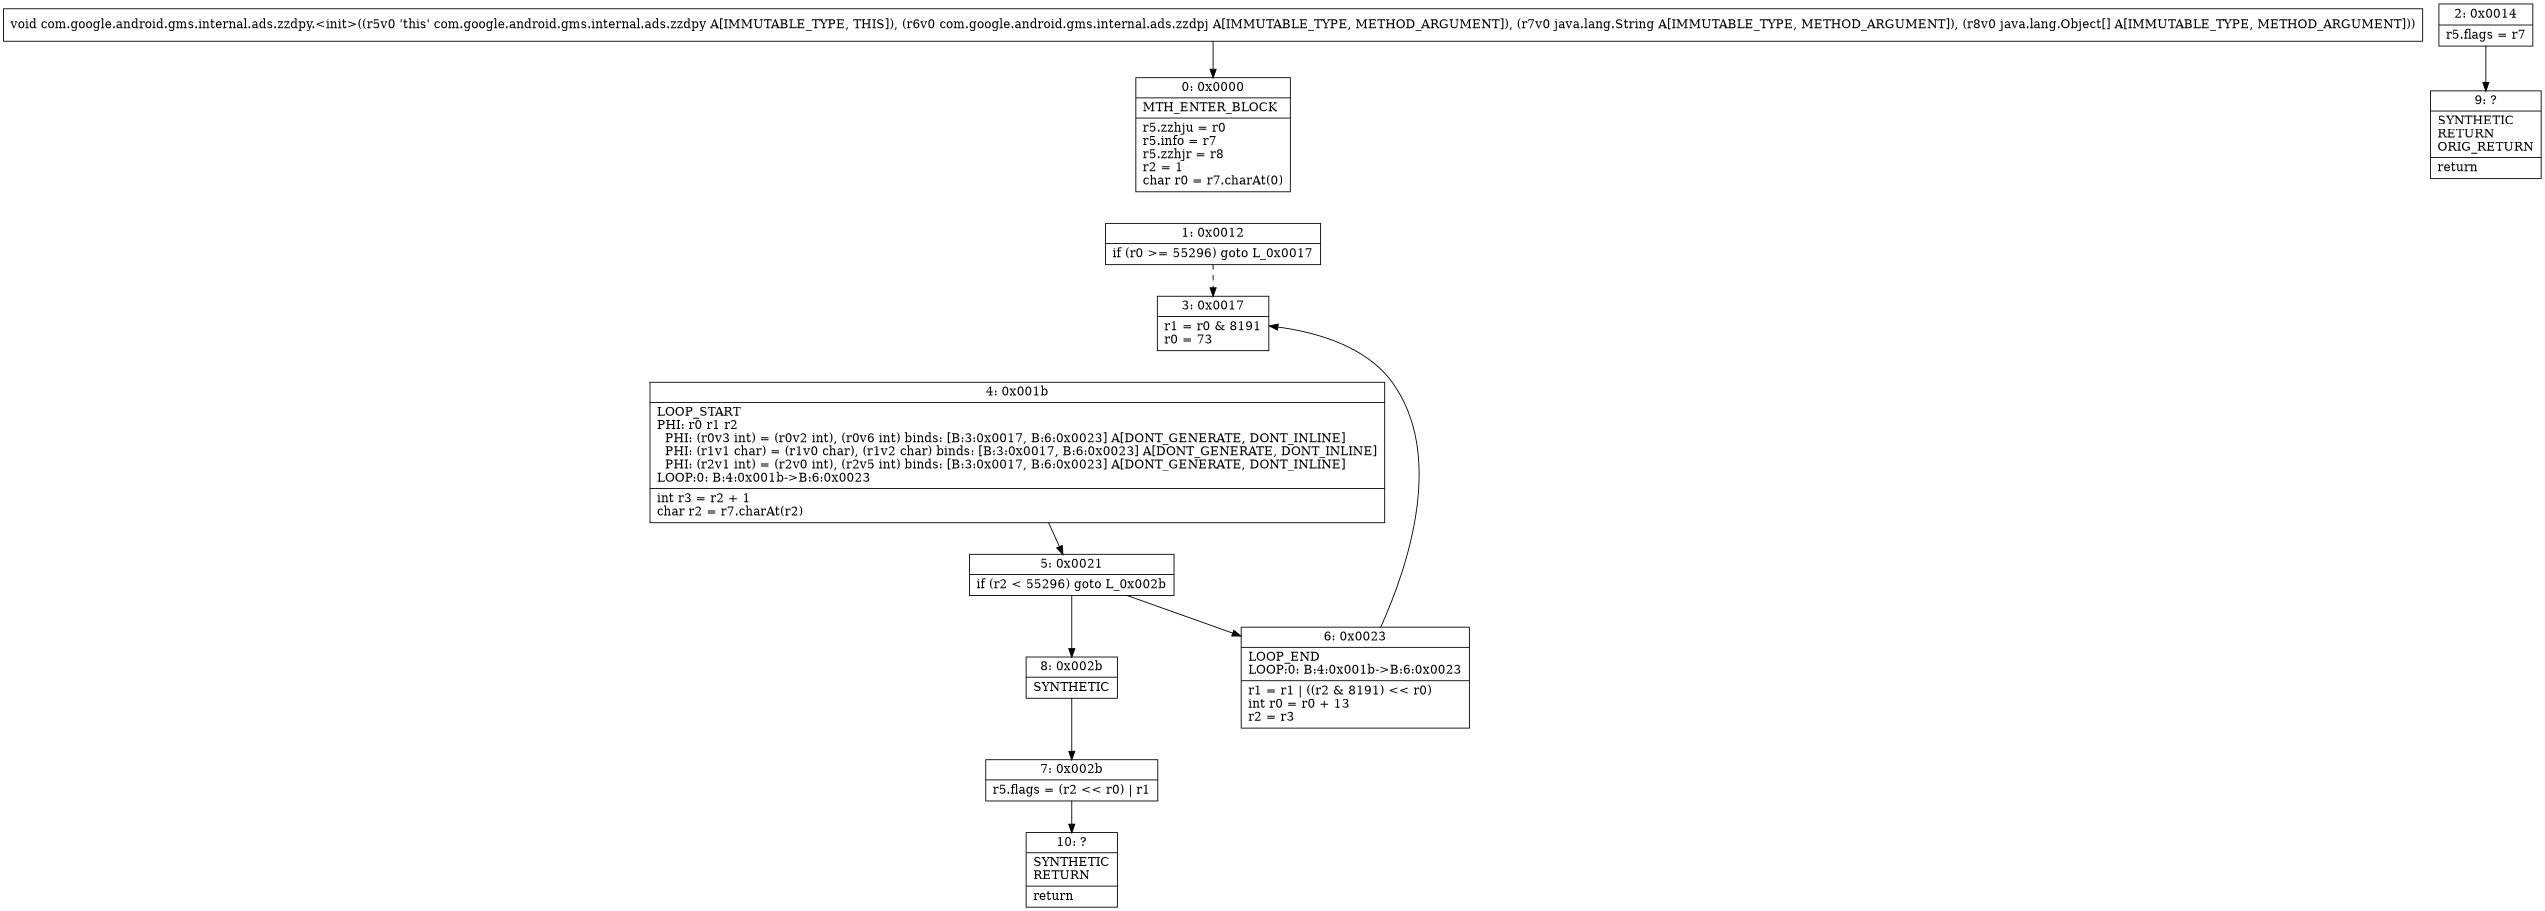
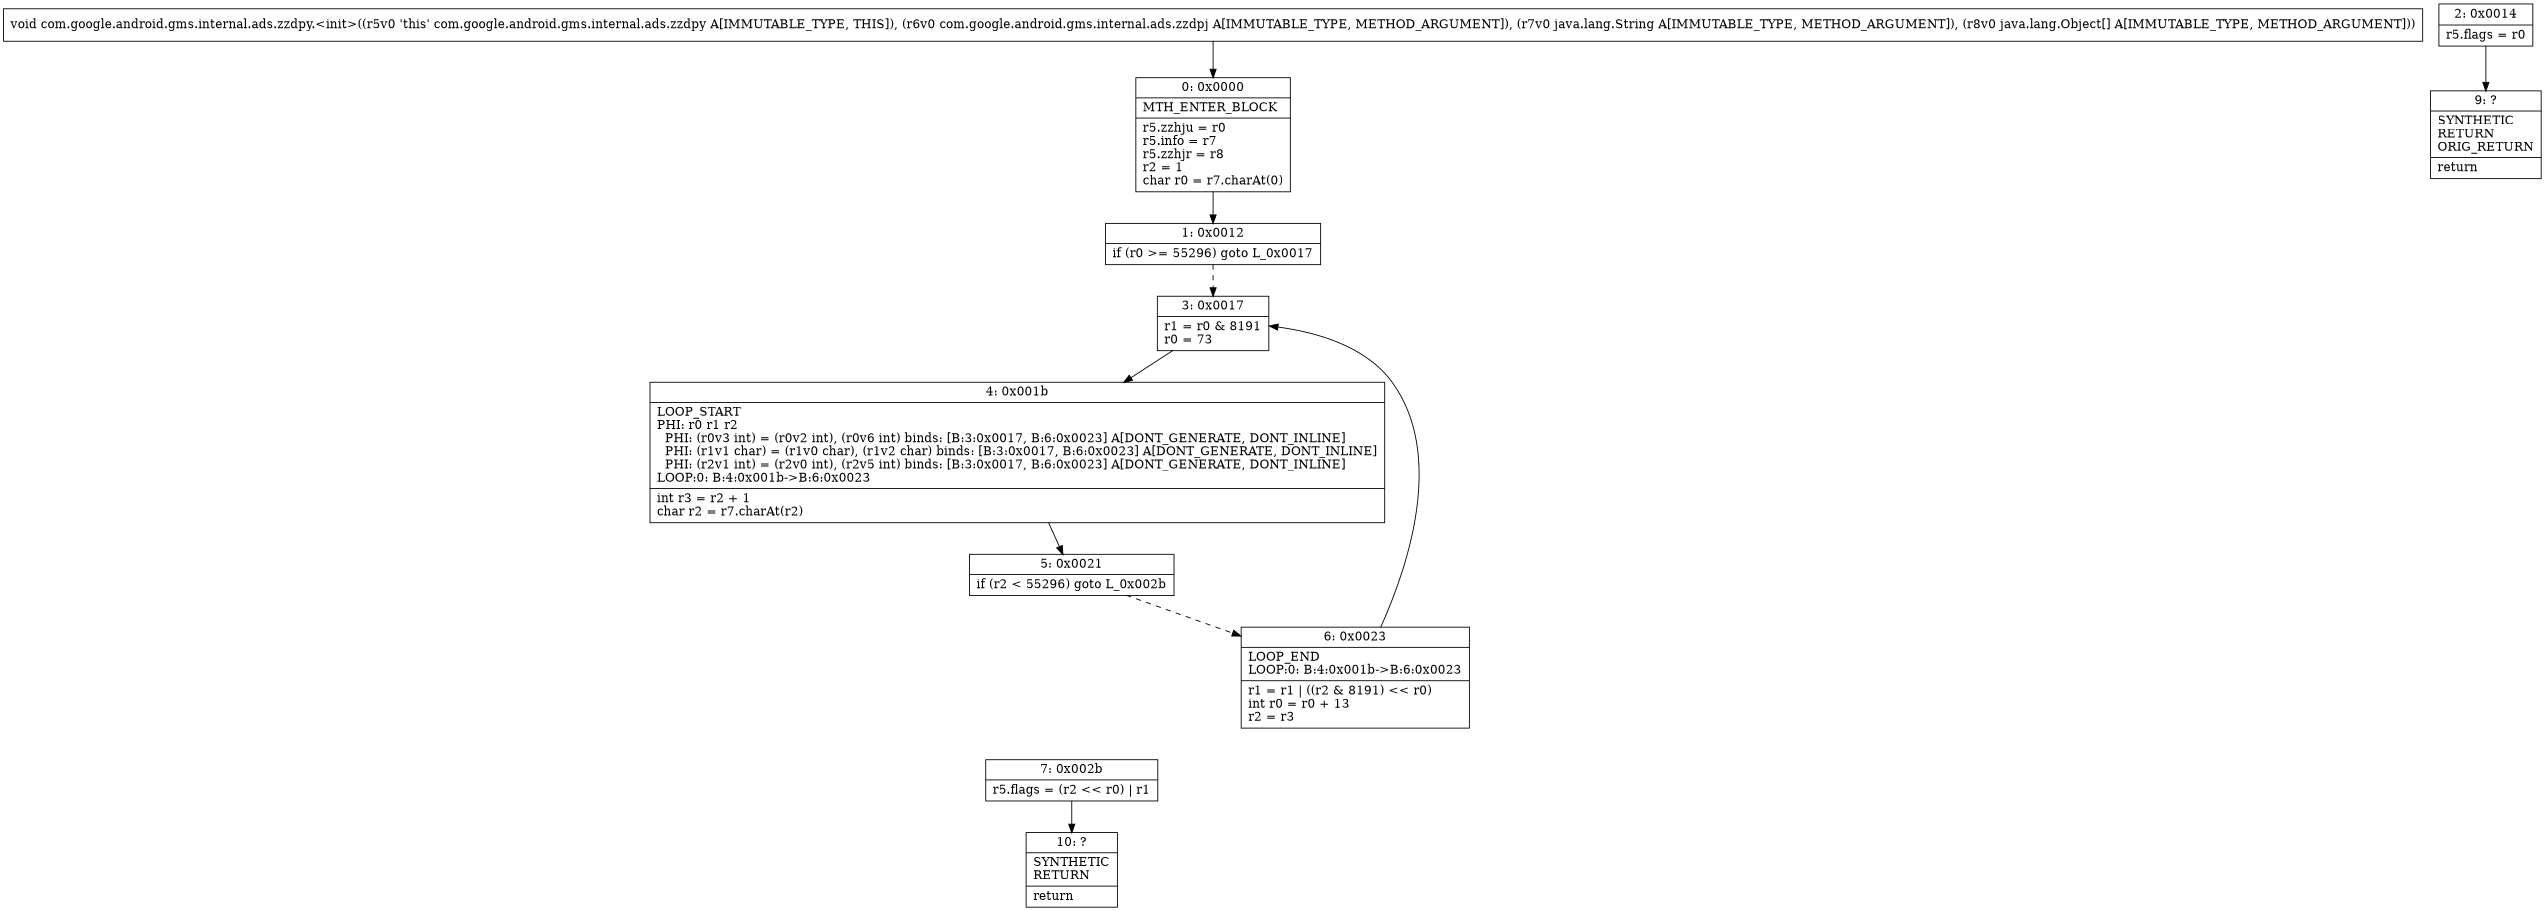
node "2: 0x0014": text "r5.flags = r7" -> "r5.flags = r0"
edge "0: 0x0000" -> "1: 0x0012": added
edge "3: 0x0017" -> "4: 0x001b": added
edge "5: 0x0021" -> "6: 0x0023": style solid -> dashed
node "8: 0x002b": removed
